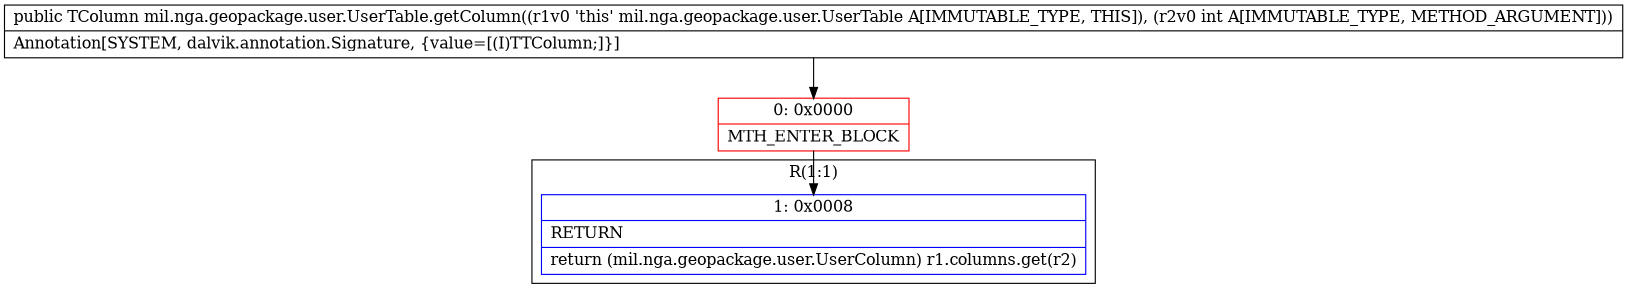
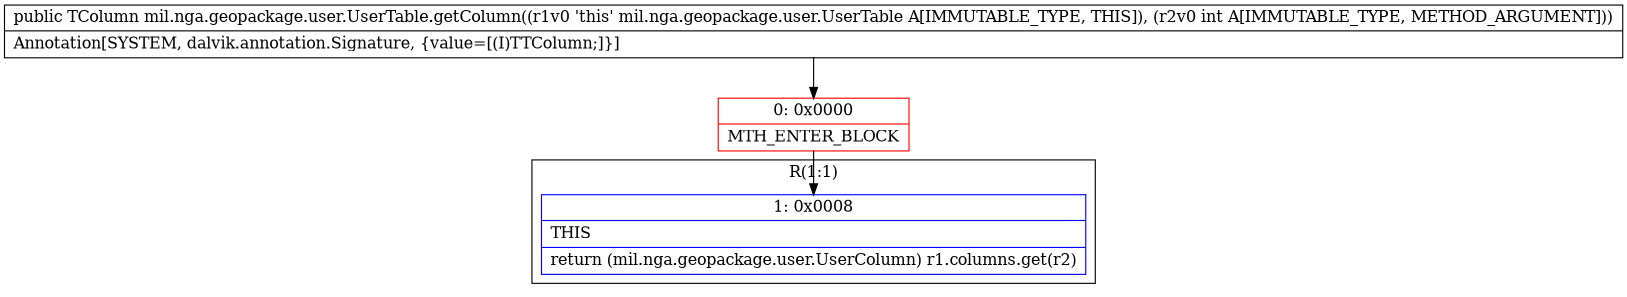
node "1: 0x0008": text "RETURN" -> "THIS"
